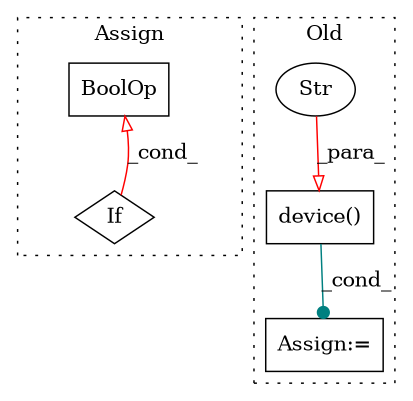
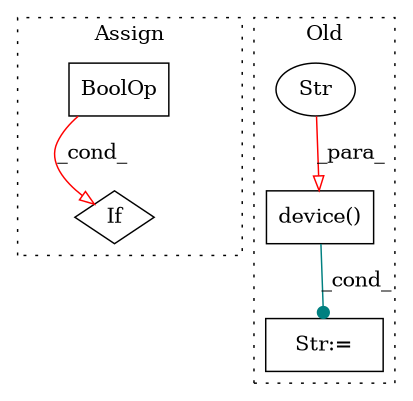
edge "If" -> "BoolOp": reversed
node "Assign:=": label "Assign:=" -> "Str:="
